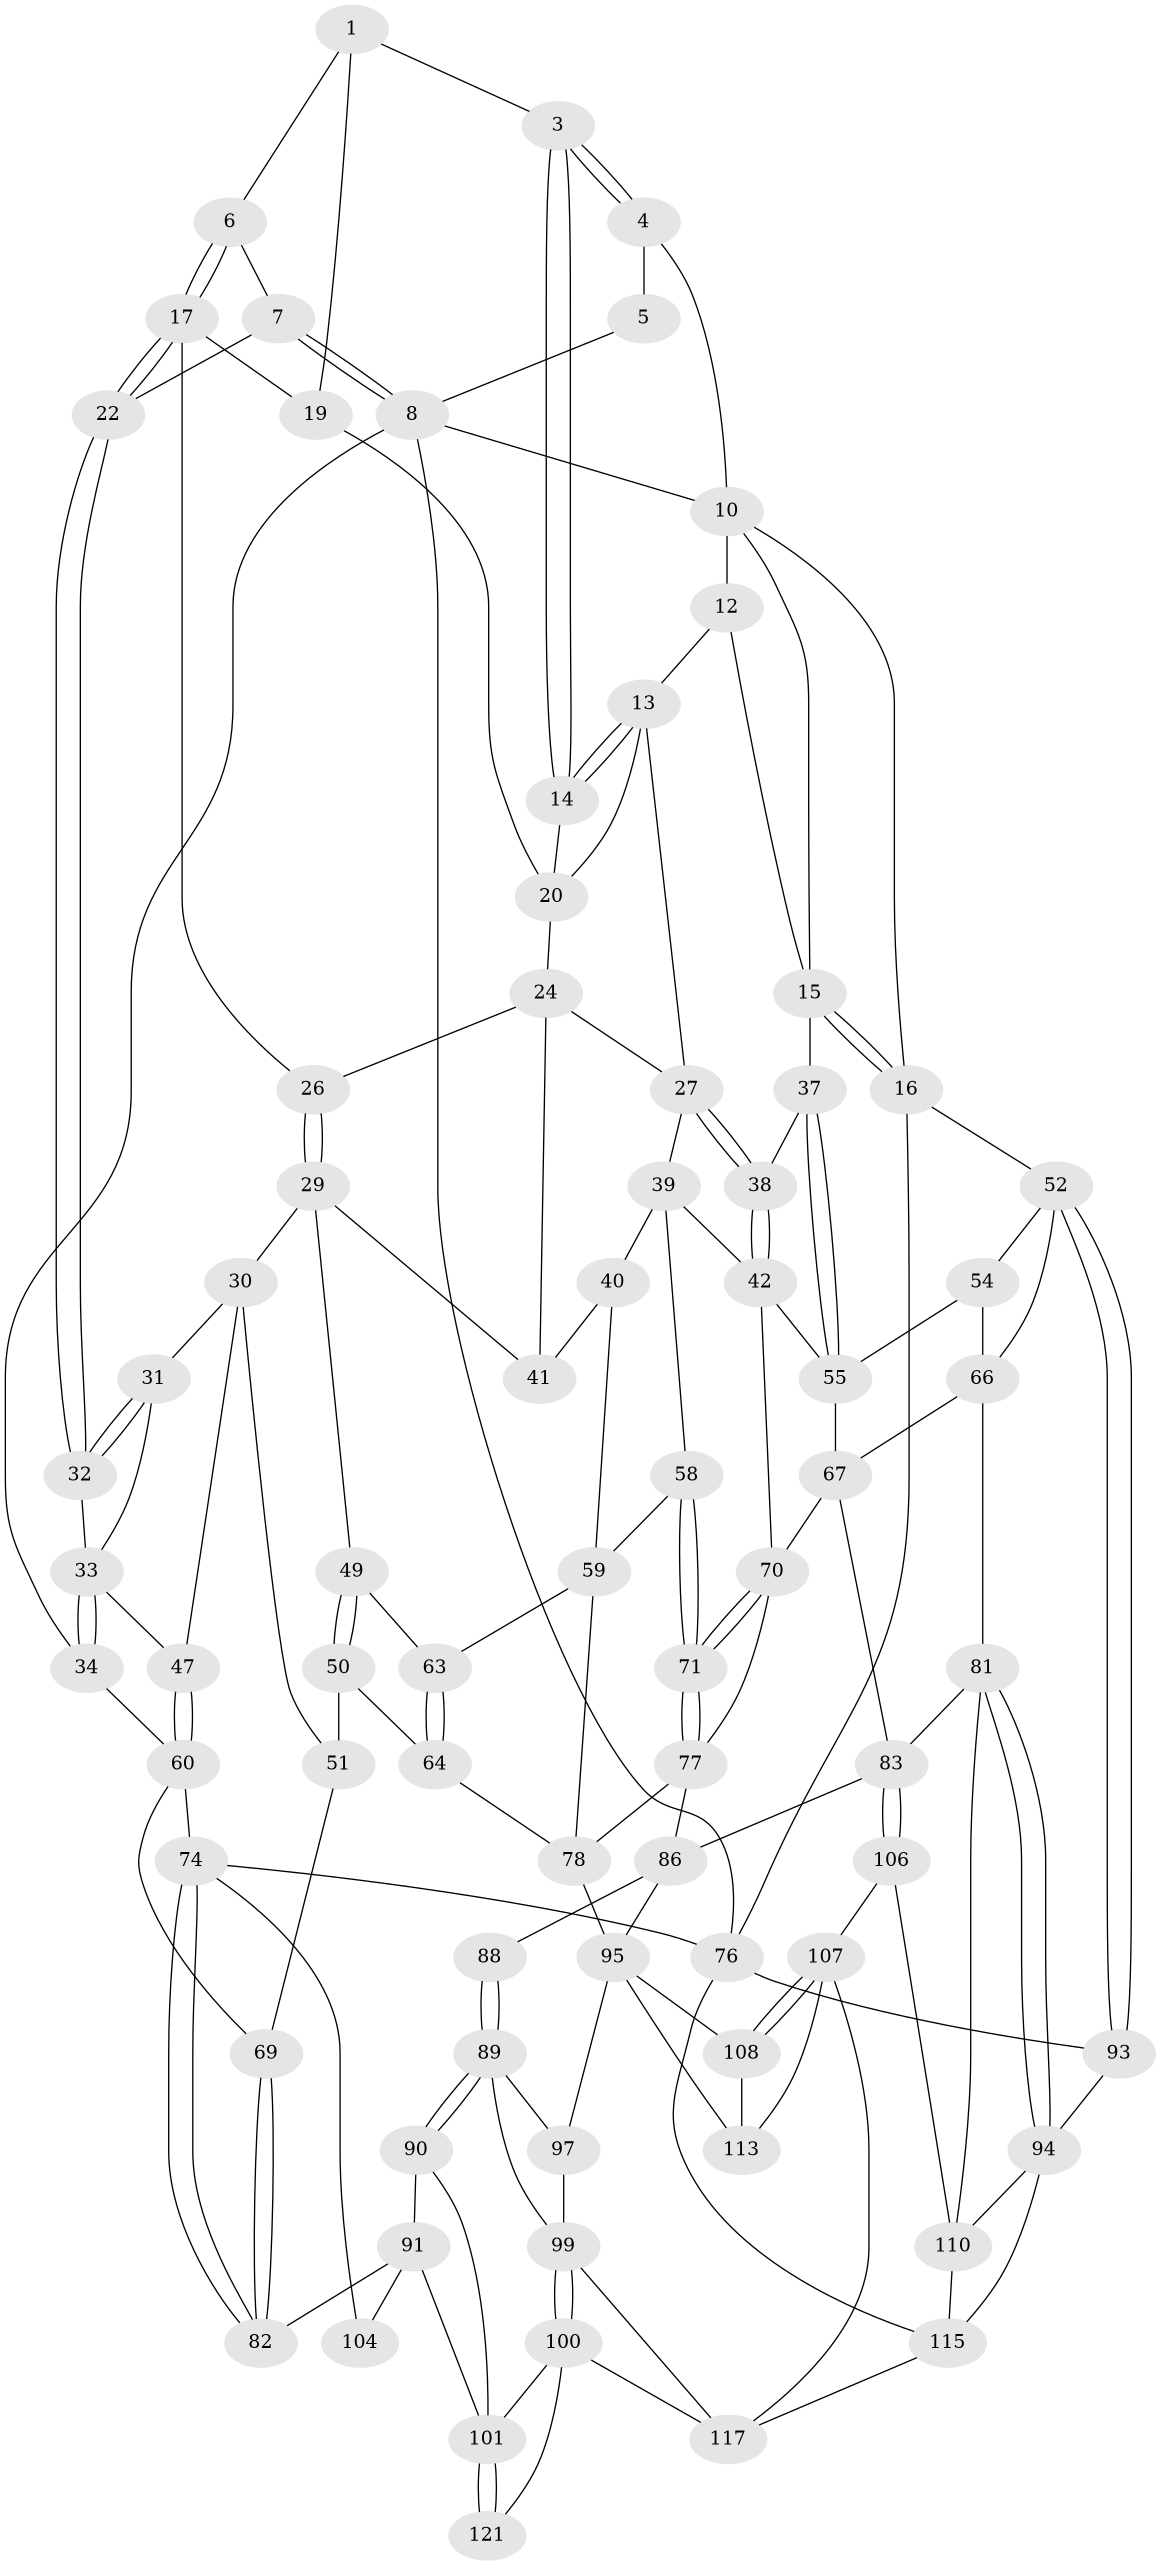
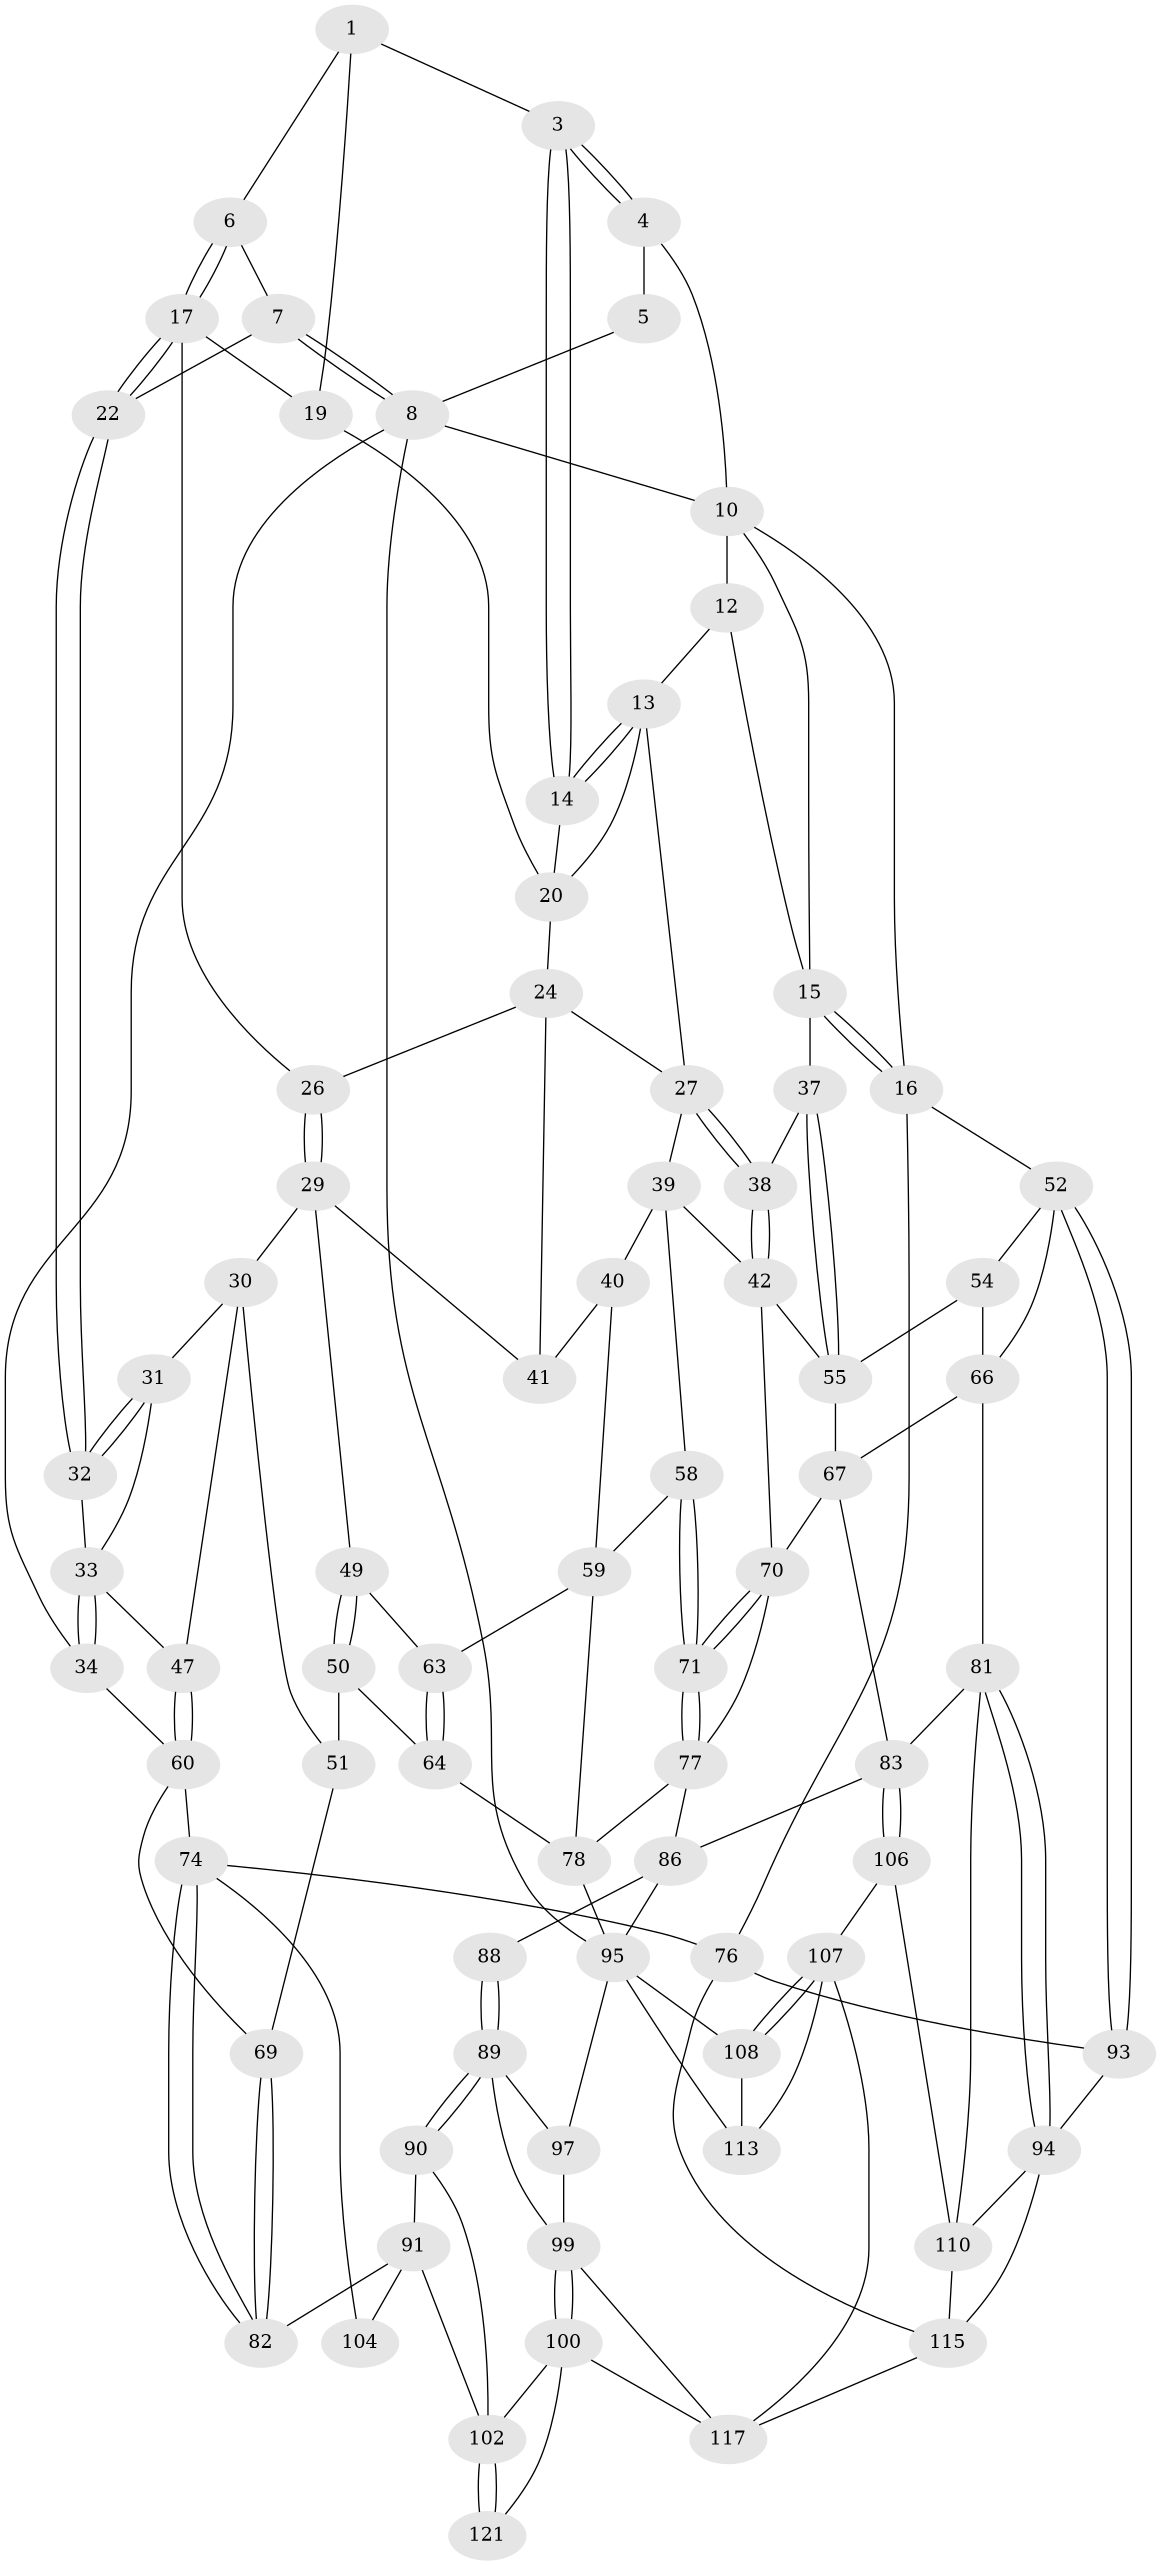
edge "8" -- "76": now "8" -- "95"
node "101": label "101" -> "102"
